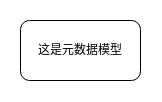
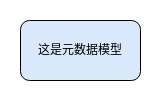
node "这是元数据模型": fillcolor #ffffff -> #dae8fc
